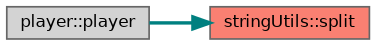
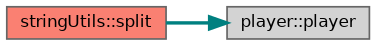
edge "player::player" -> "stringUtils::split": reversed
